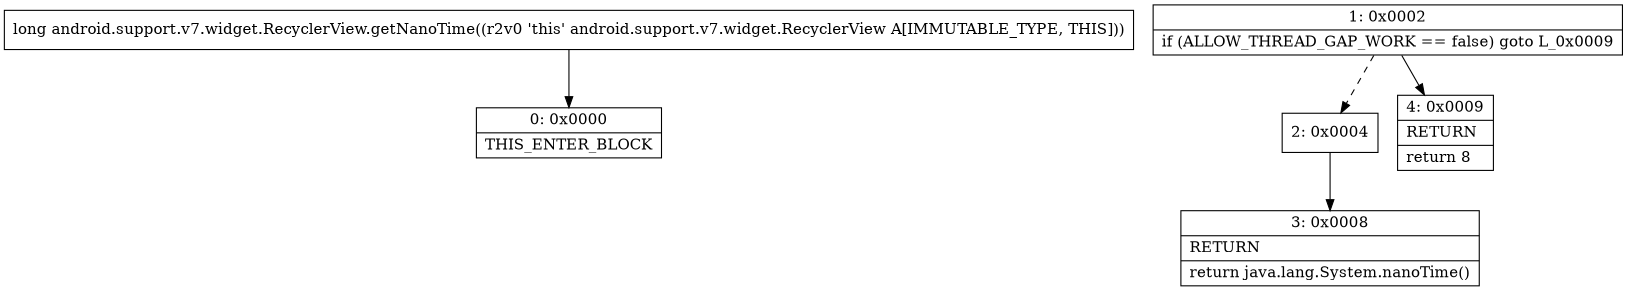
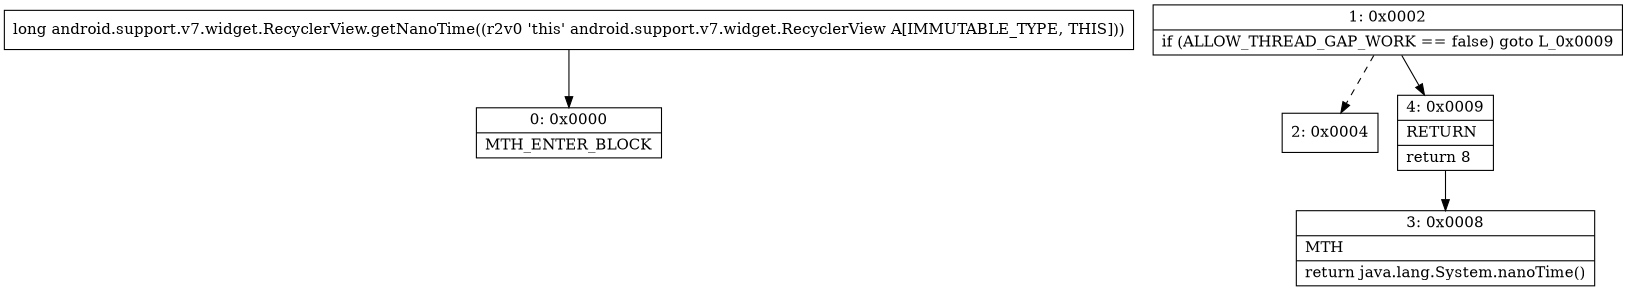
node "0: 0x0000": text "THIS_ENTER_BLOCK" -> "MTH_ENTER_BLOCK"
edge "2: 0x0004" -> "3: 0x0008": now "4: 0x0009" -> "3: 0x0008"
node "3: 0x0008": text "RETURN" -> "MTH"
